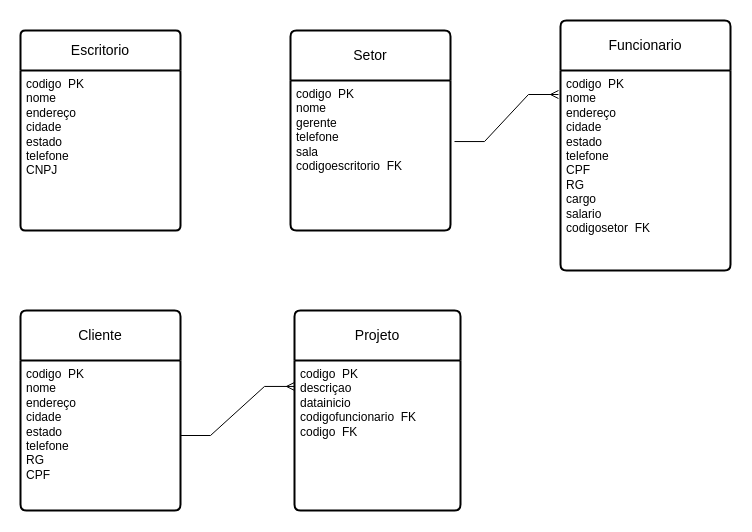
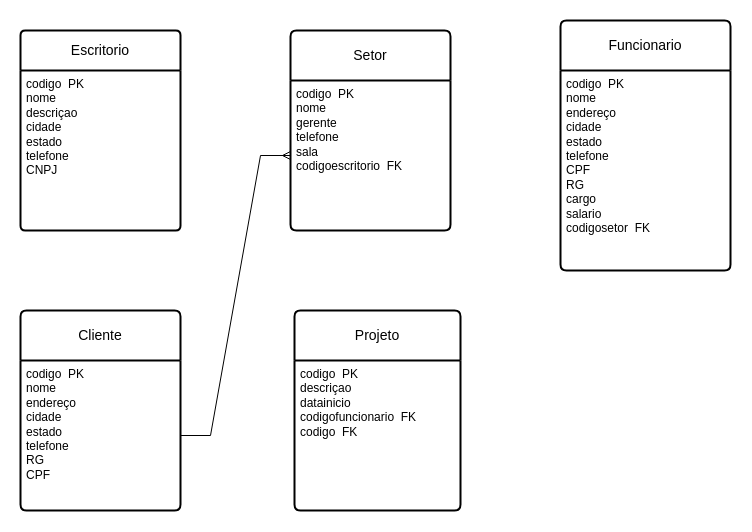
edge "codigo PK nome gerente telefone sala codigoescritorio FK" -> "codigo PK nome endereço cidade estado telefone CPF RG cargo salario codigosetor FK": removed
node "codigo PK nome endereço cidade estado telefone CNPJ": label "codigo PK nome endereço cidade estado telefone CNPJ" -> "codigo PK nome descriçao cidade estado telefone CNPJ"
edge "codigo PK nome endereço cidade estado telefone RG CPF" -> "codigo PK descriçao datainicio codigofuncionario FK codigo FK": now "codigo PK nome endereço cidade estado telefone RG CPF" -> "codigo PK nome gerente telefone sala codigoescritorio FK"
